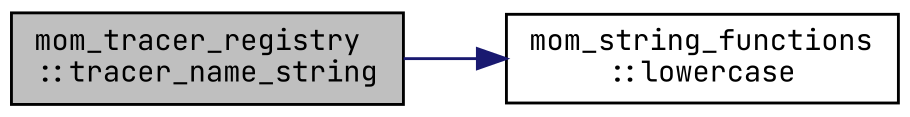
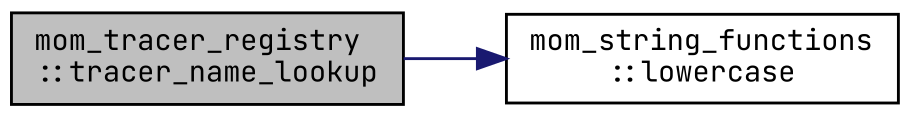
node "mom_tracer_registry ::tracer_name_string": label "mom_tracer_registry ::tracer_name_string" -> "mom_tracer_registry ::tracer_name_lookup"
